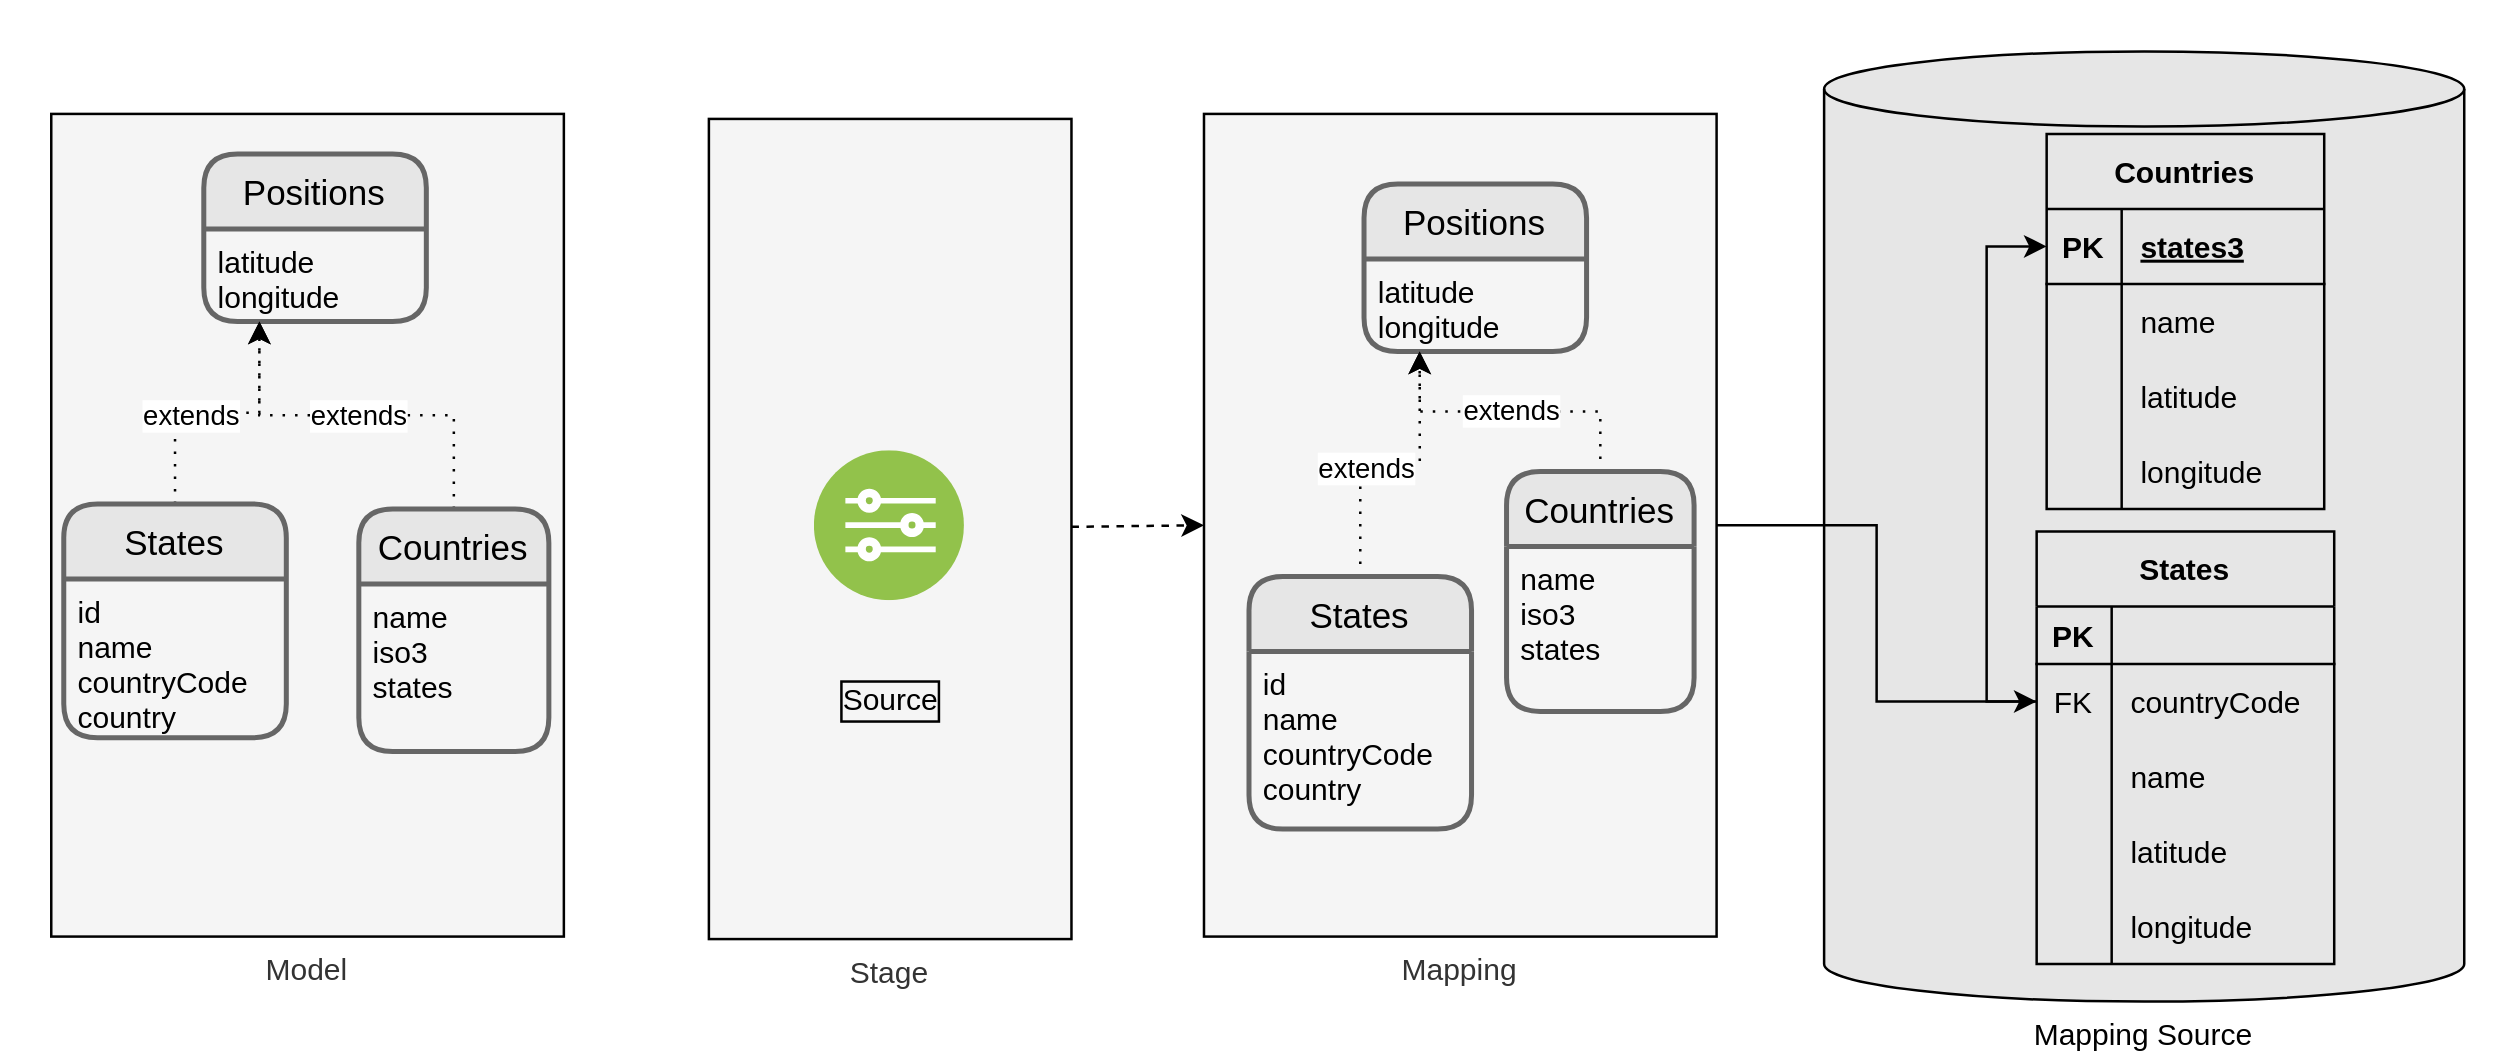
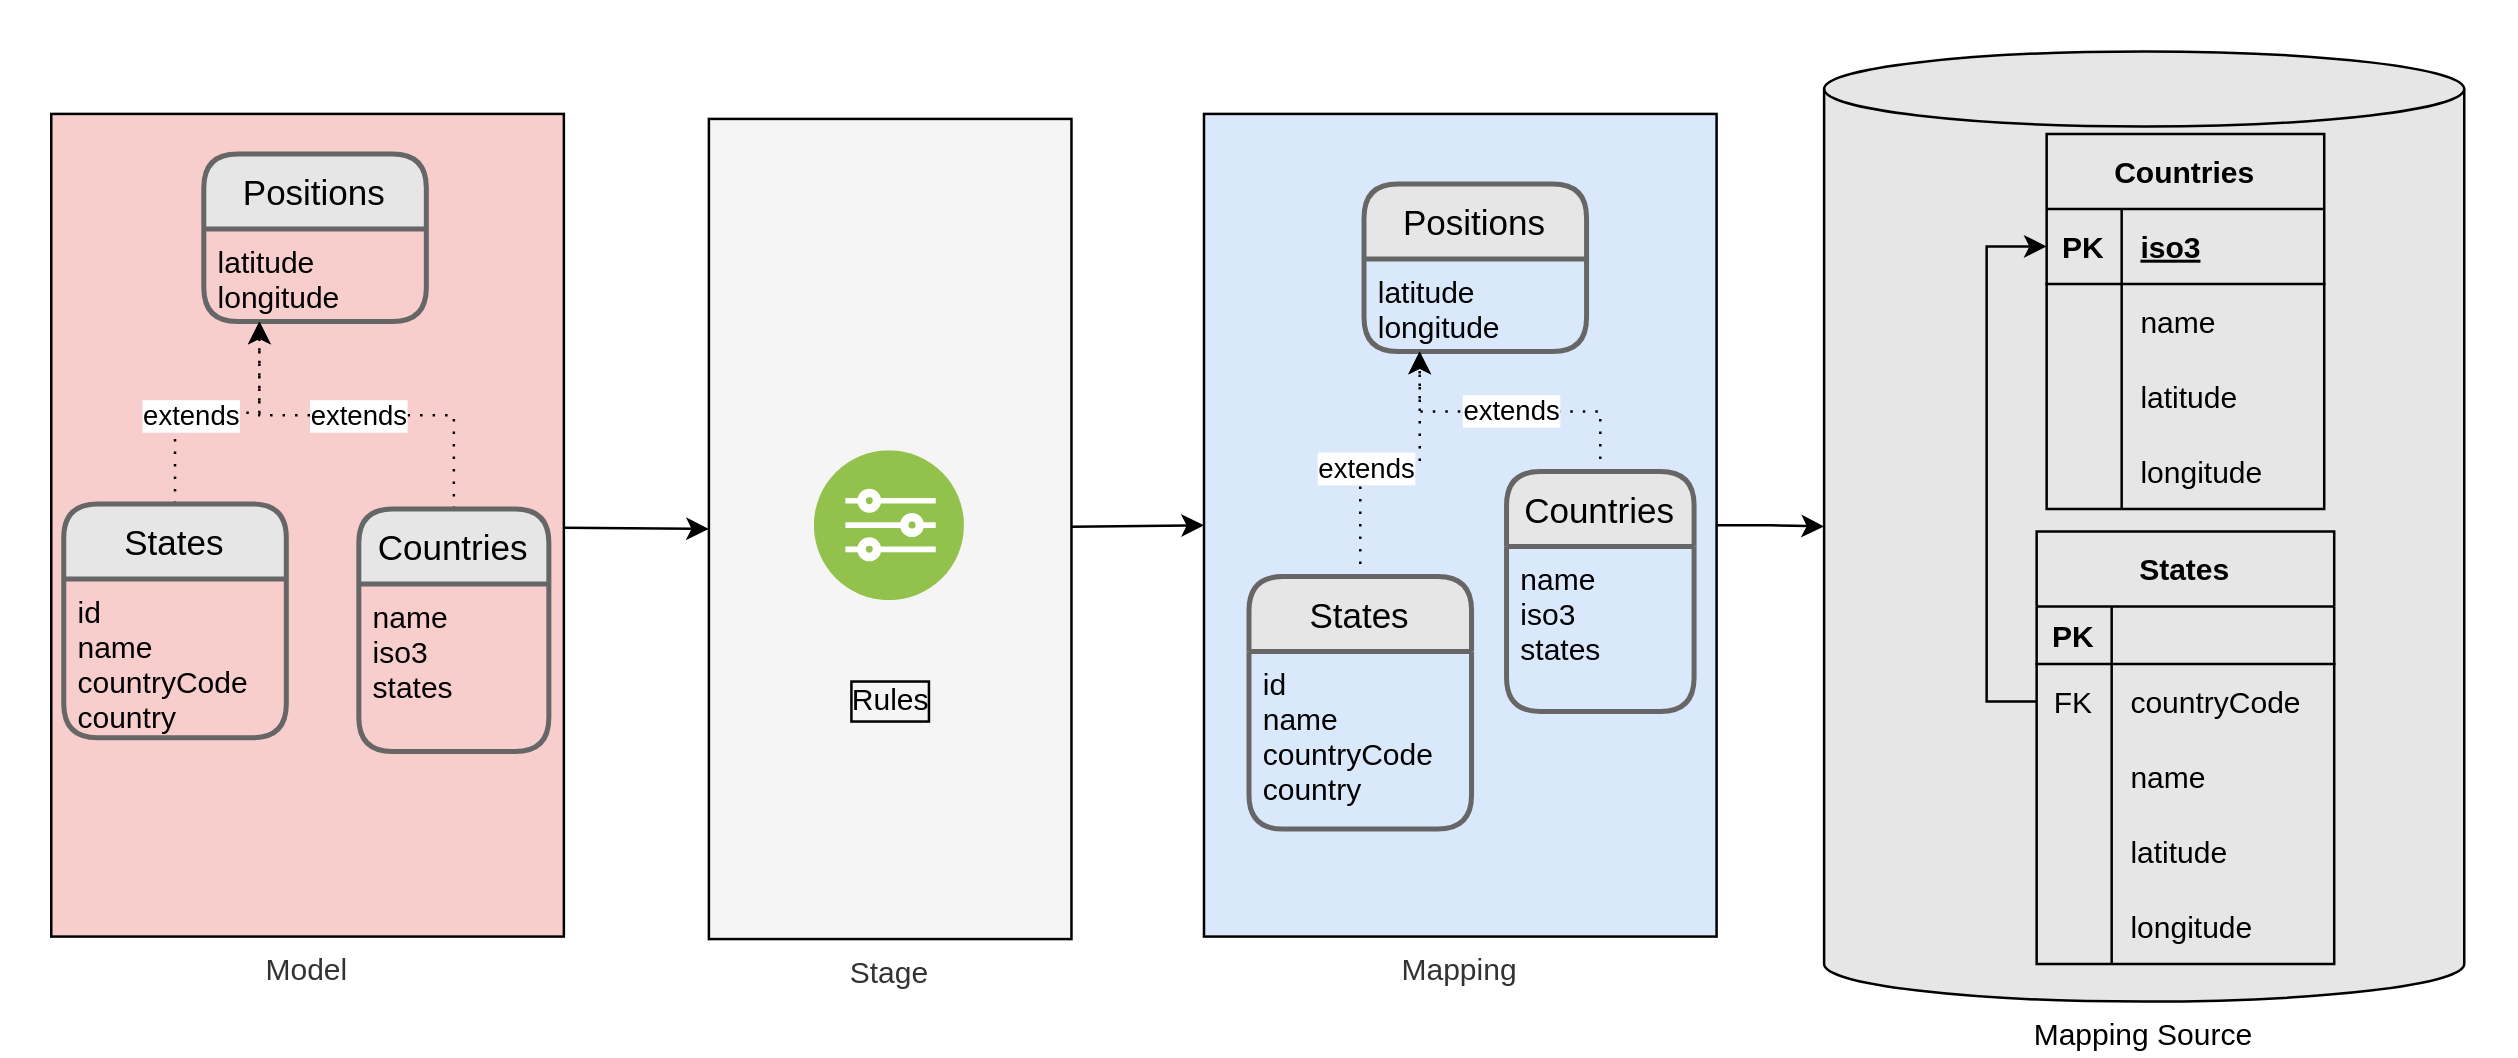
node "states3": label "states3" -> "iso3"
node "Model": fillcolor #f5f5f5 -> #f8cecc
node "Mapping": fillcolor #f5f5f5 -> #dae8fc
edge "Stage" -> "Mapping": style dashed -> solid
edge "Model" -> "Stage": added
edge "Mapping" -> "FK": now "Mapping" -> "Mapping Source"
node "Source": label "Source" -> "Rules"
